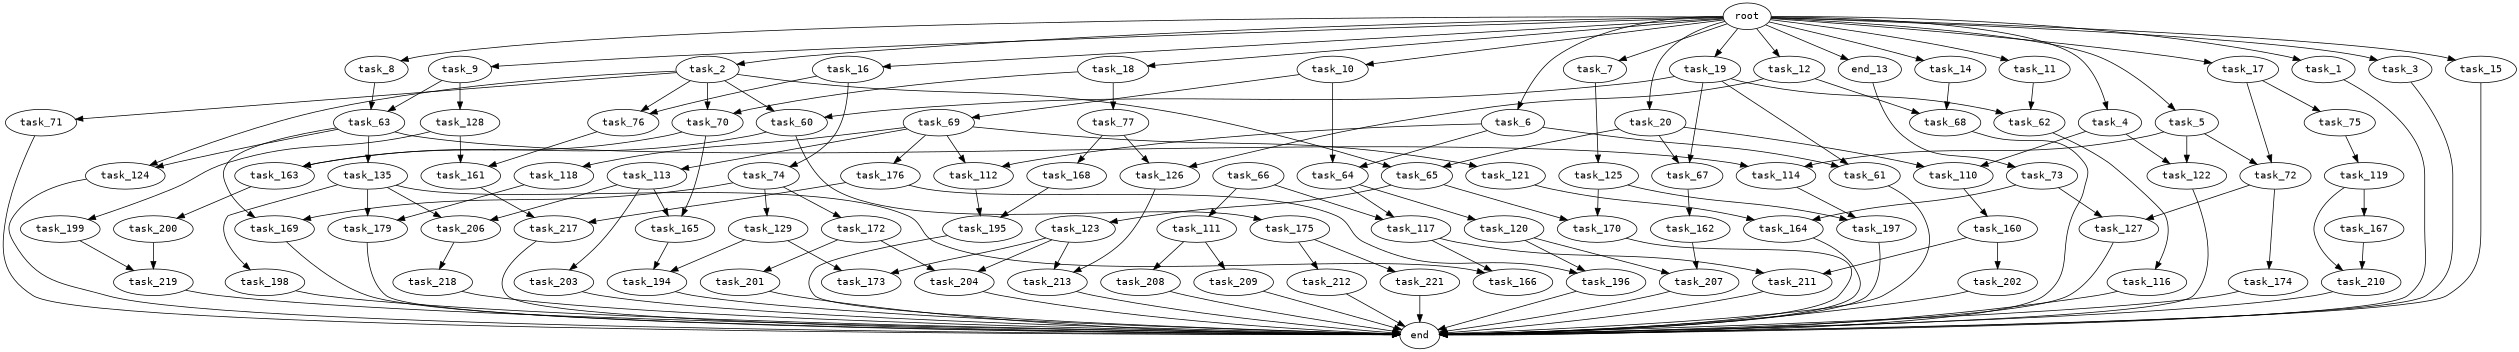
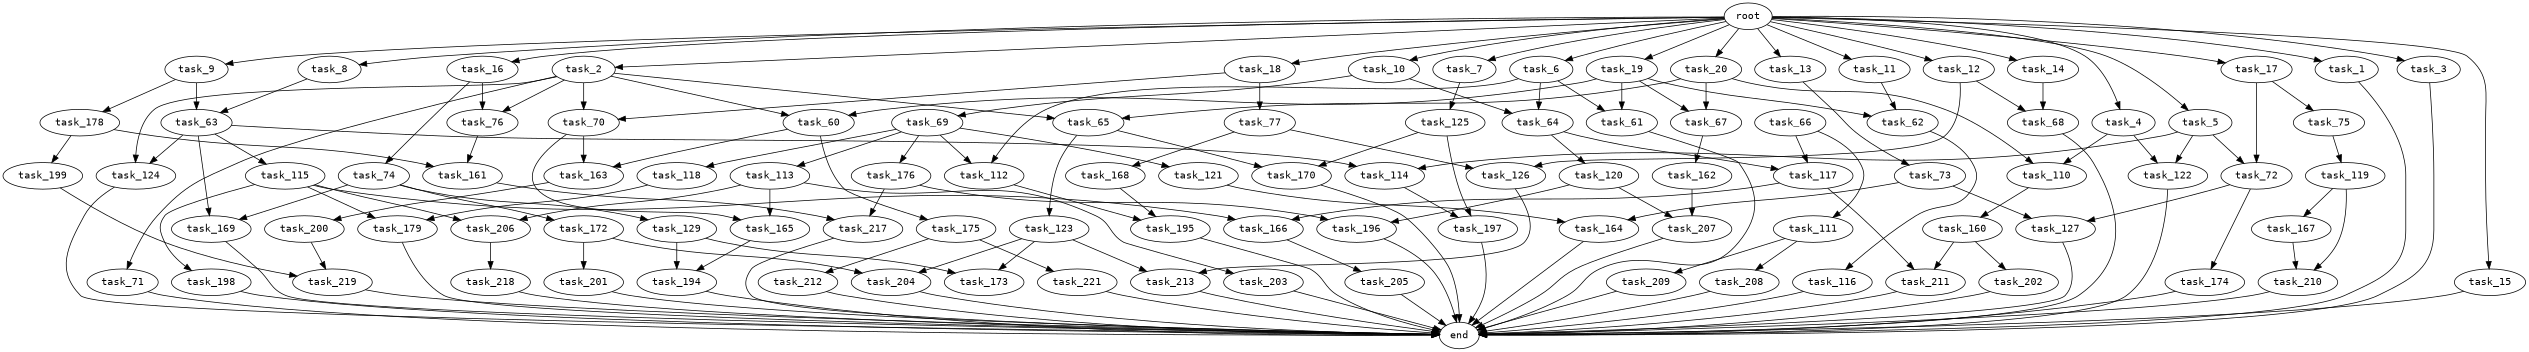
node "end_13": label "end_13" -> "task_13"
node "task_128": label "task_128" -> "task_178"
node "task_135": label "task_135" -> "task_115"
node "task_205": added
